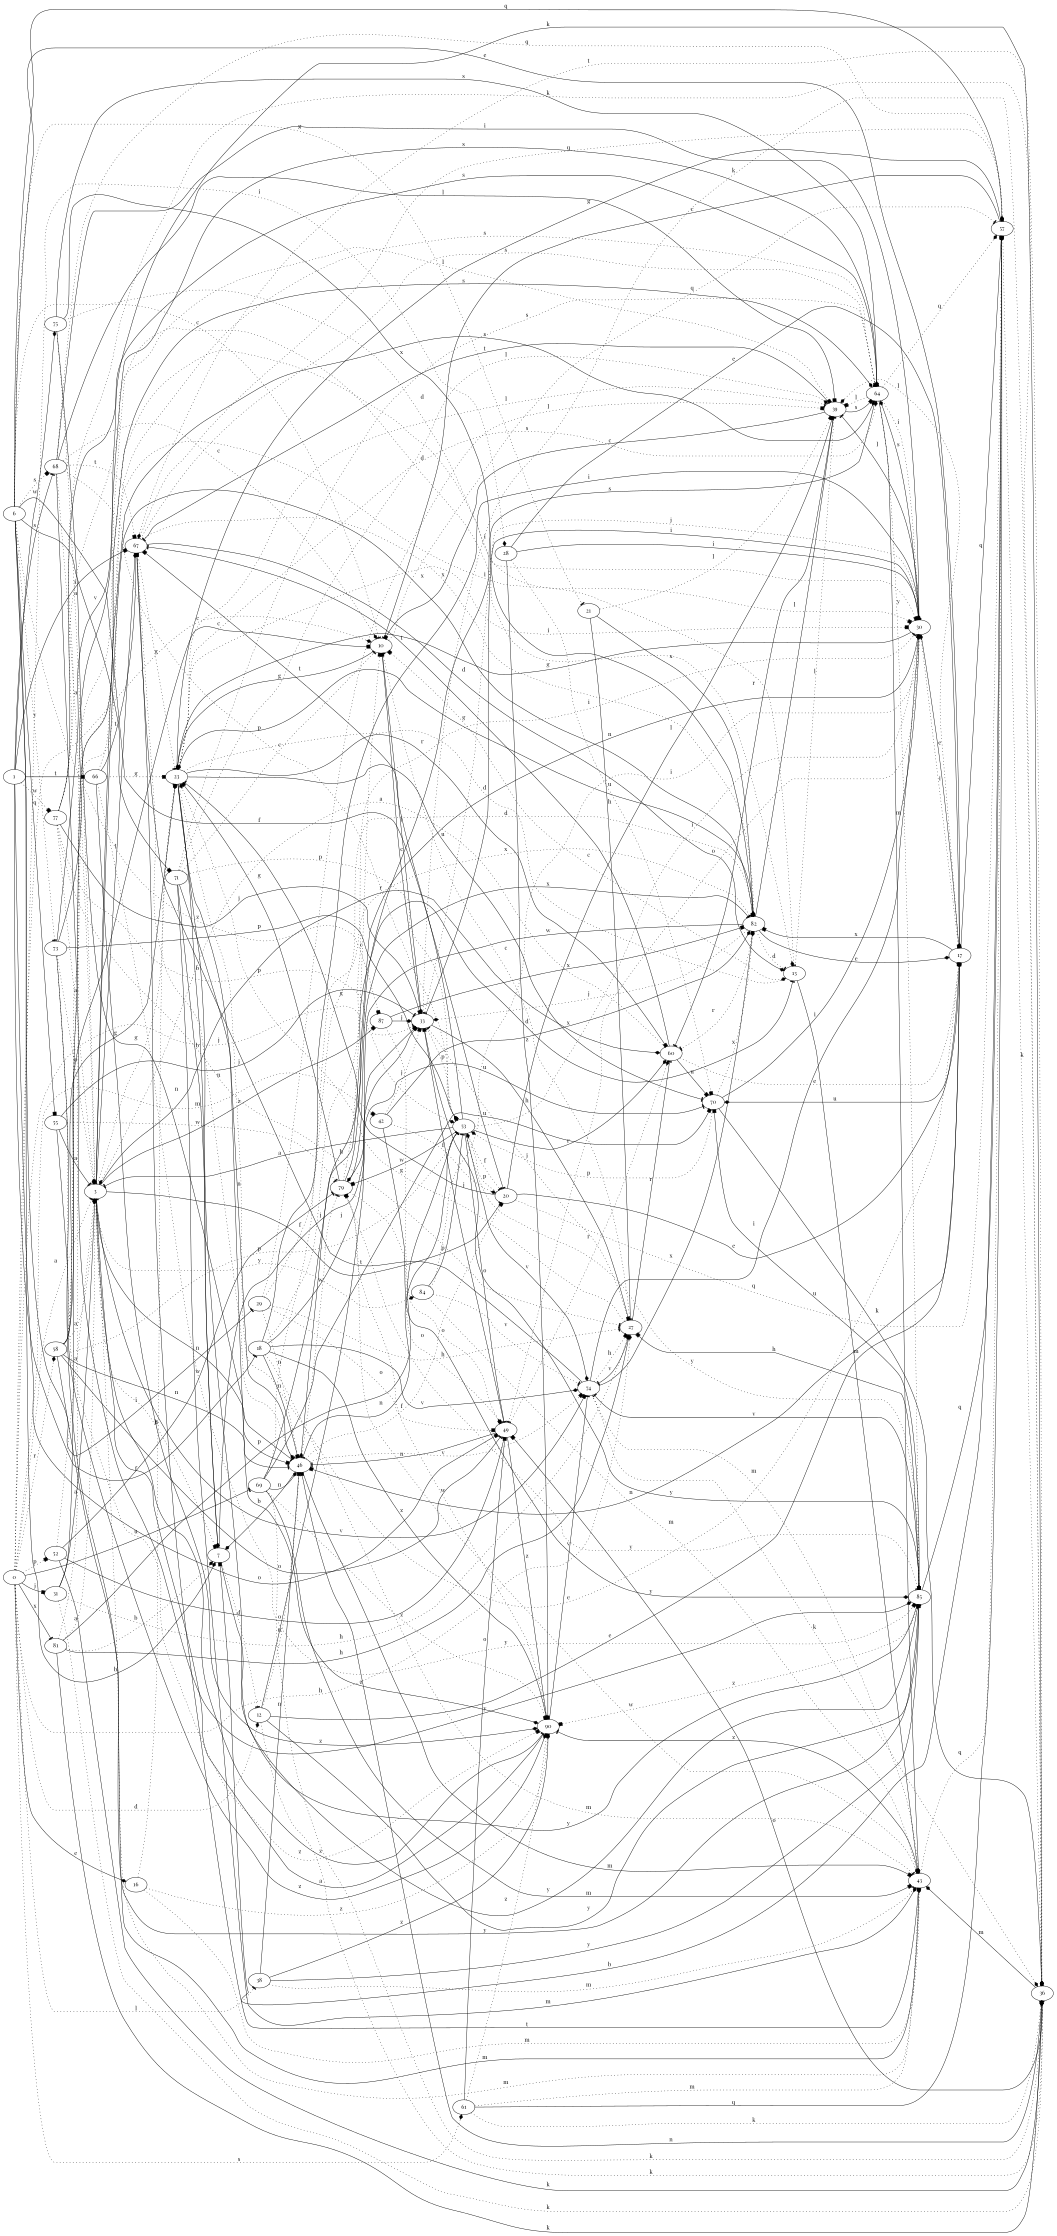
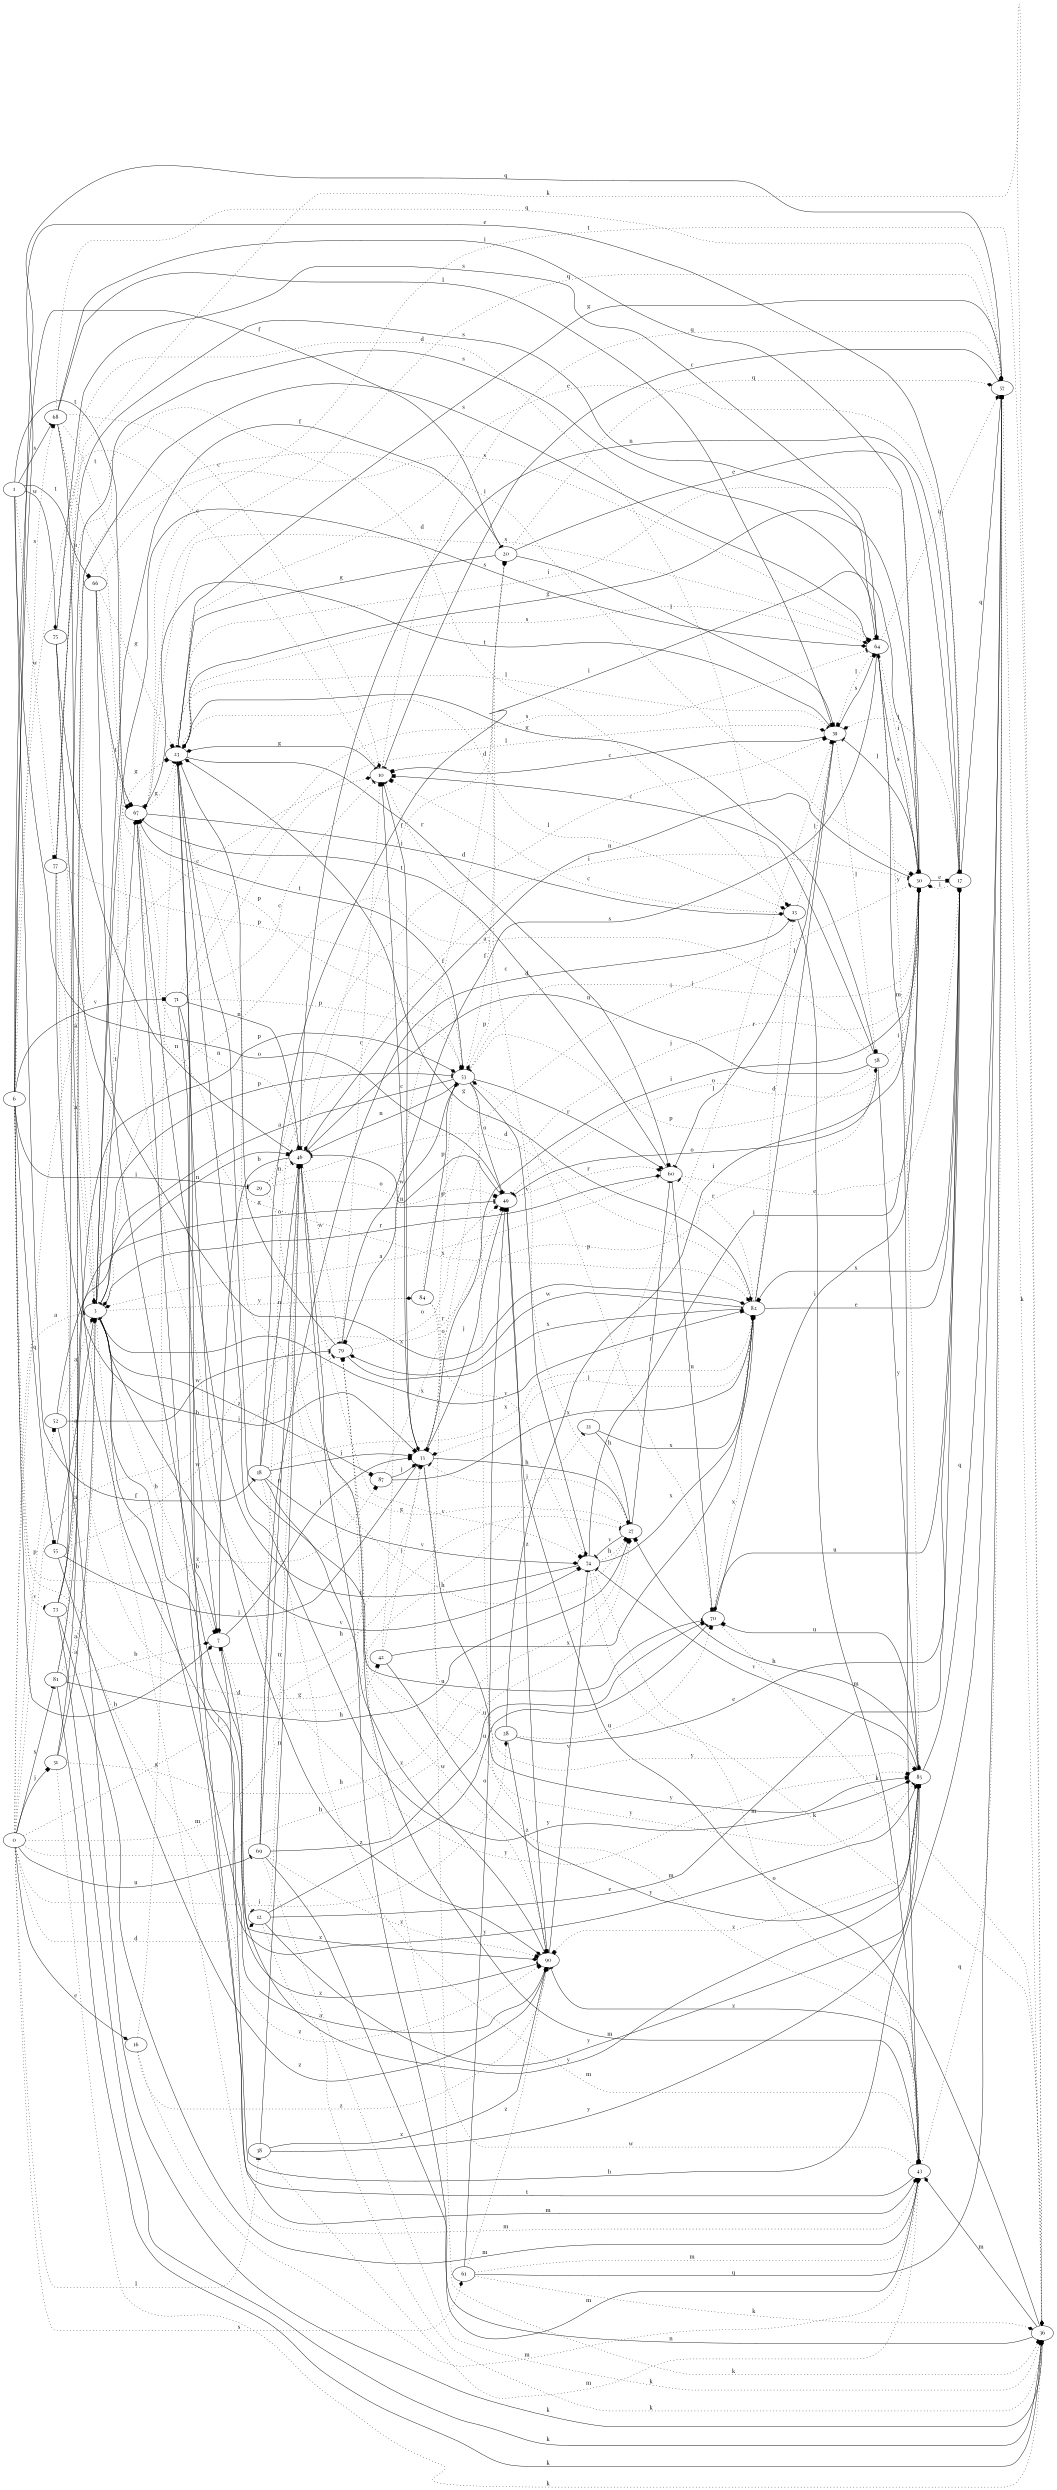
edge "58" -> "39": reversed
edge "70" -> "36": style solid -> dotted
